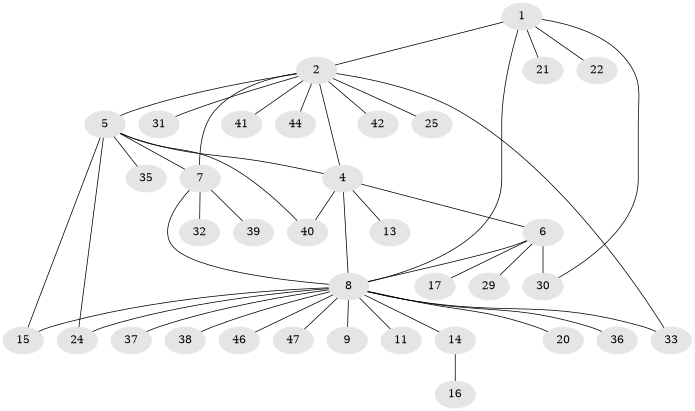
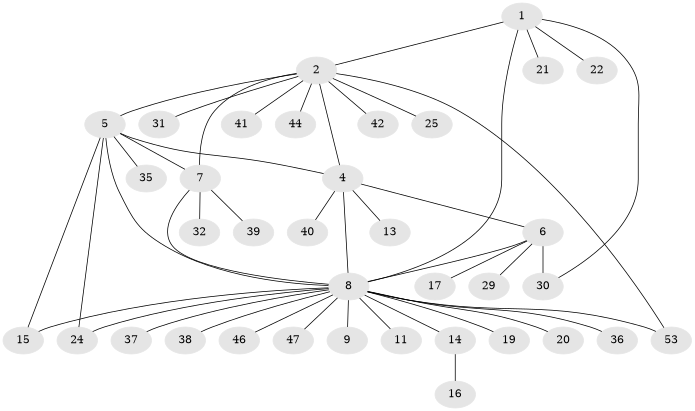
edge "5" -- "40": now "5" -- "8"
node "19": added
node "33": label "33" -> "53"
